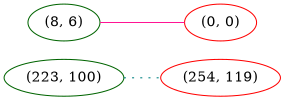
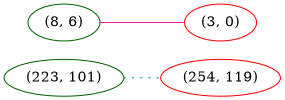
node "(0, 0)": label "(0, 0)" -> "(3, 0)"
node "(223, 100)": label "(223, 100)" -> "(223, 101)"
